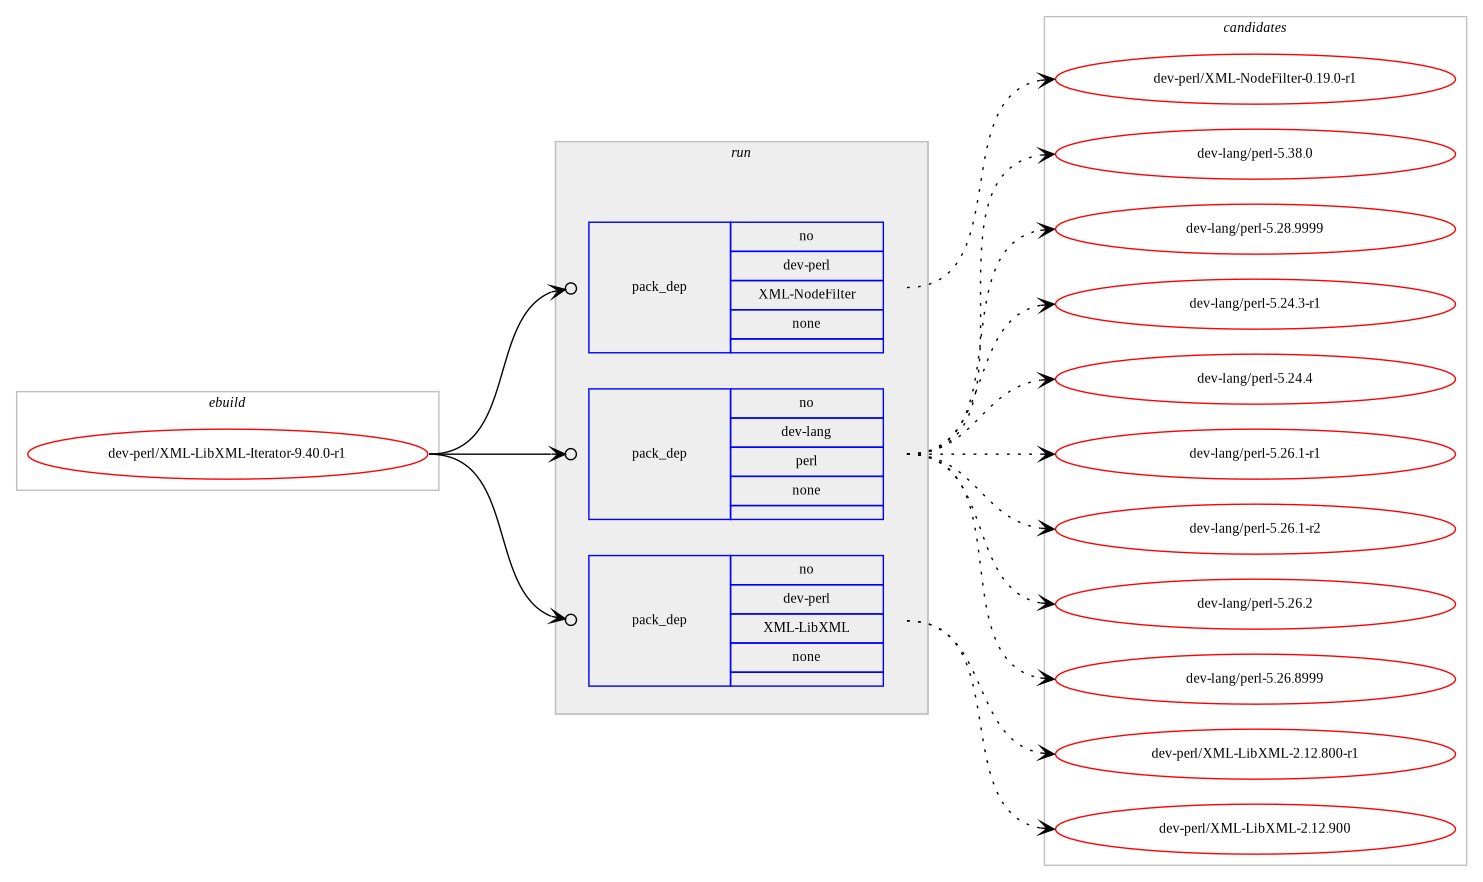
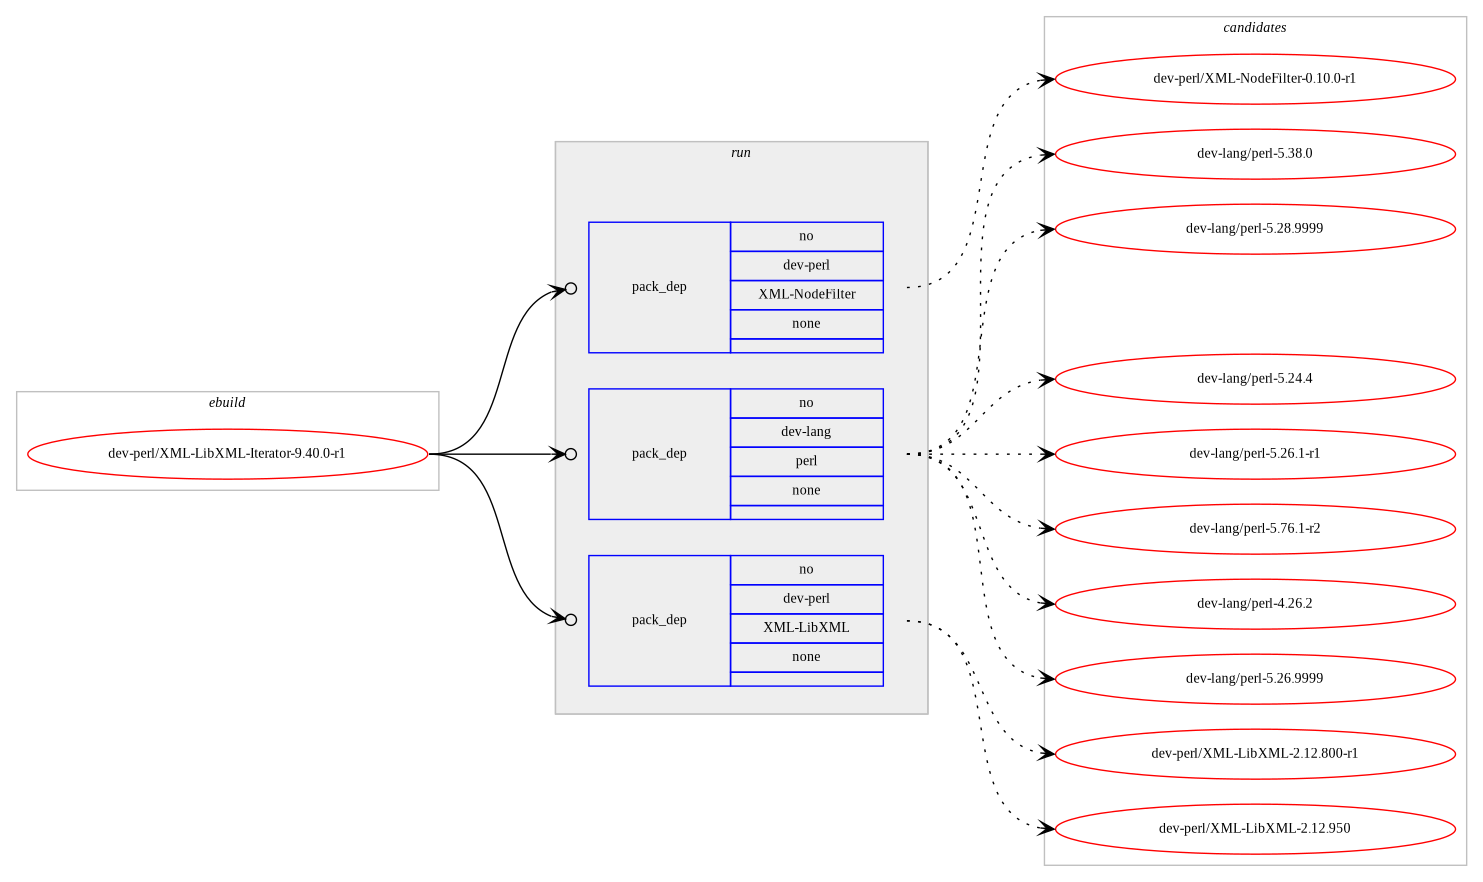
node "dev-perl/XML-NodeFilter-0.19.0-r1": label "dev-perl/XML-NodeFilter-0.19.0-r1" -> "dev-perl/XML-NodeFilter-0.10.0-r1"
node "dev-lang/perl-5.24.3-r1": removed
node "dev-lang/perl-5.26.1-r2": label "dev-lang/perl-5.26.1-r2" -> "dev-lang/perl-5.76.1-r2"
node "dev-lang/perl-5.26.2": label "dev-lang/perl-5.26.2" -> "dev-lang/perl-4.26.2"
node "dev-lang/perl-5.26.8999": label "dev-lang/perl-5.26.8999" -> "dev-lang/perl-5.26.9999"
node "dev-perl/XML-LibXML-2.12.900": label "dev-perl/XML-LibXML-2.12.900" -> "dev-perl/XML-LibXML-2.12.950"
